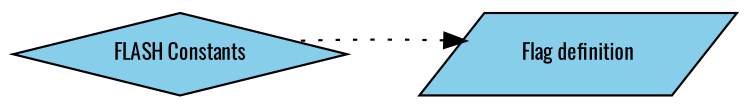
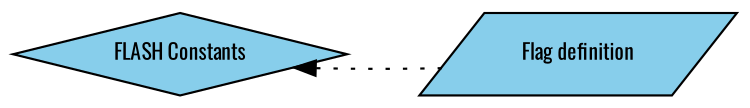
edge "FLASH Constants" -> "Flag definition": reversed
